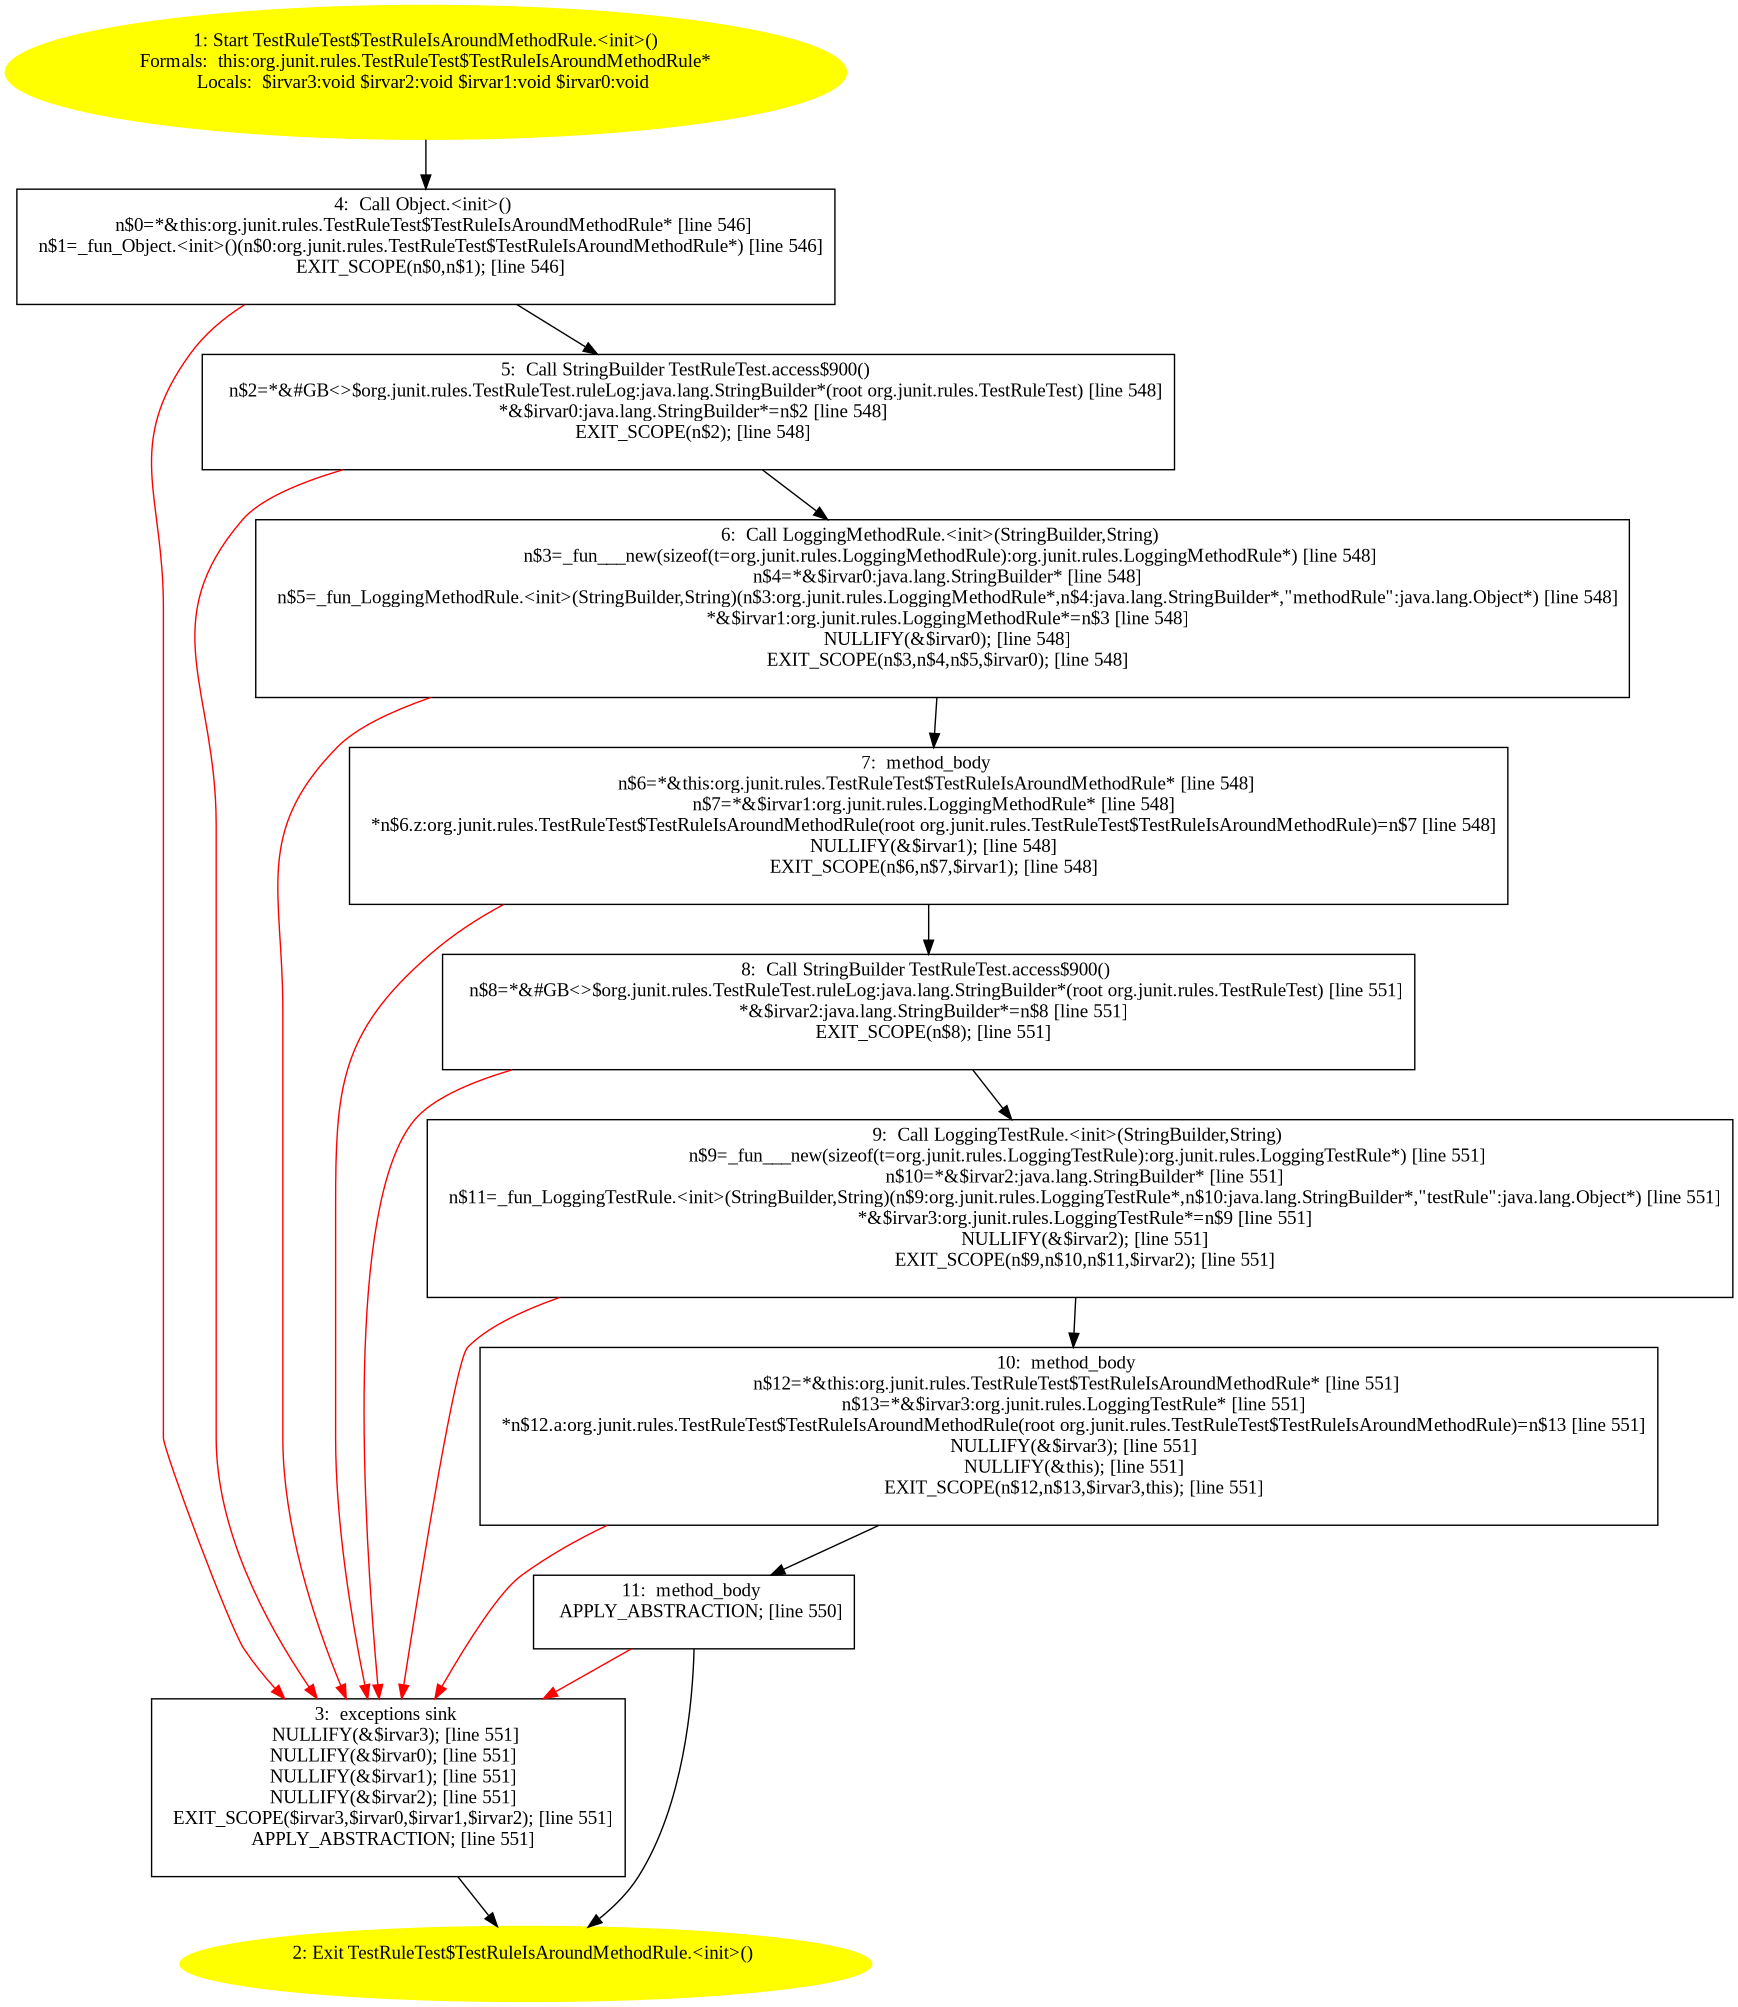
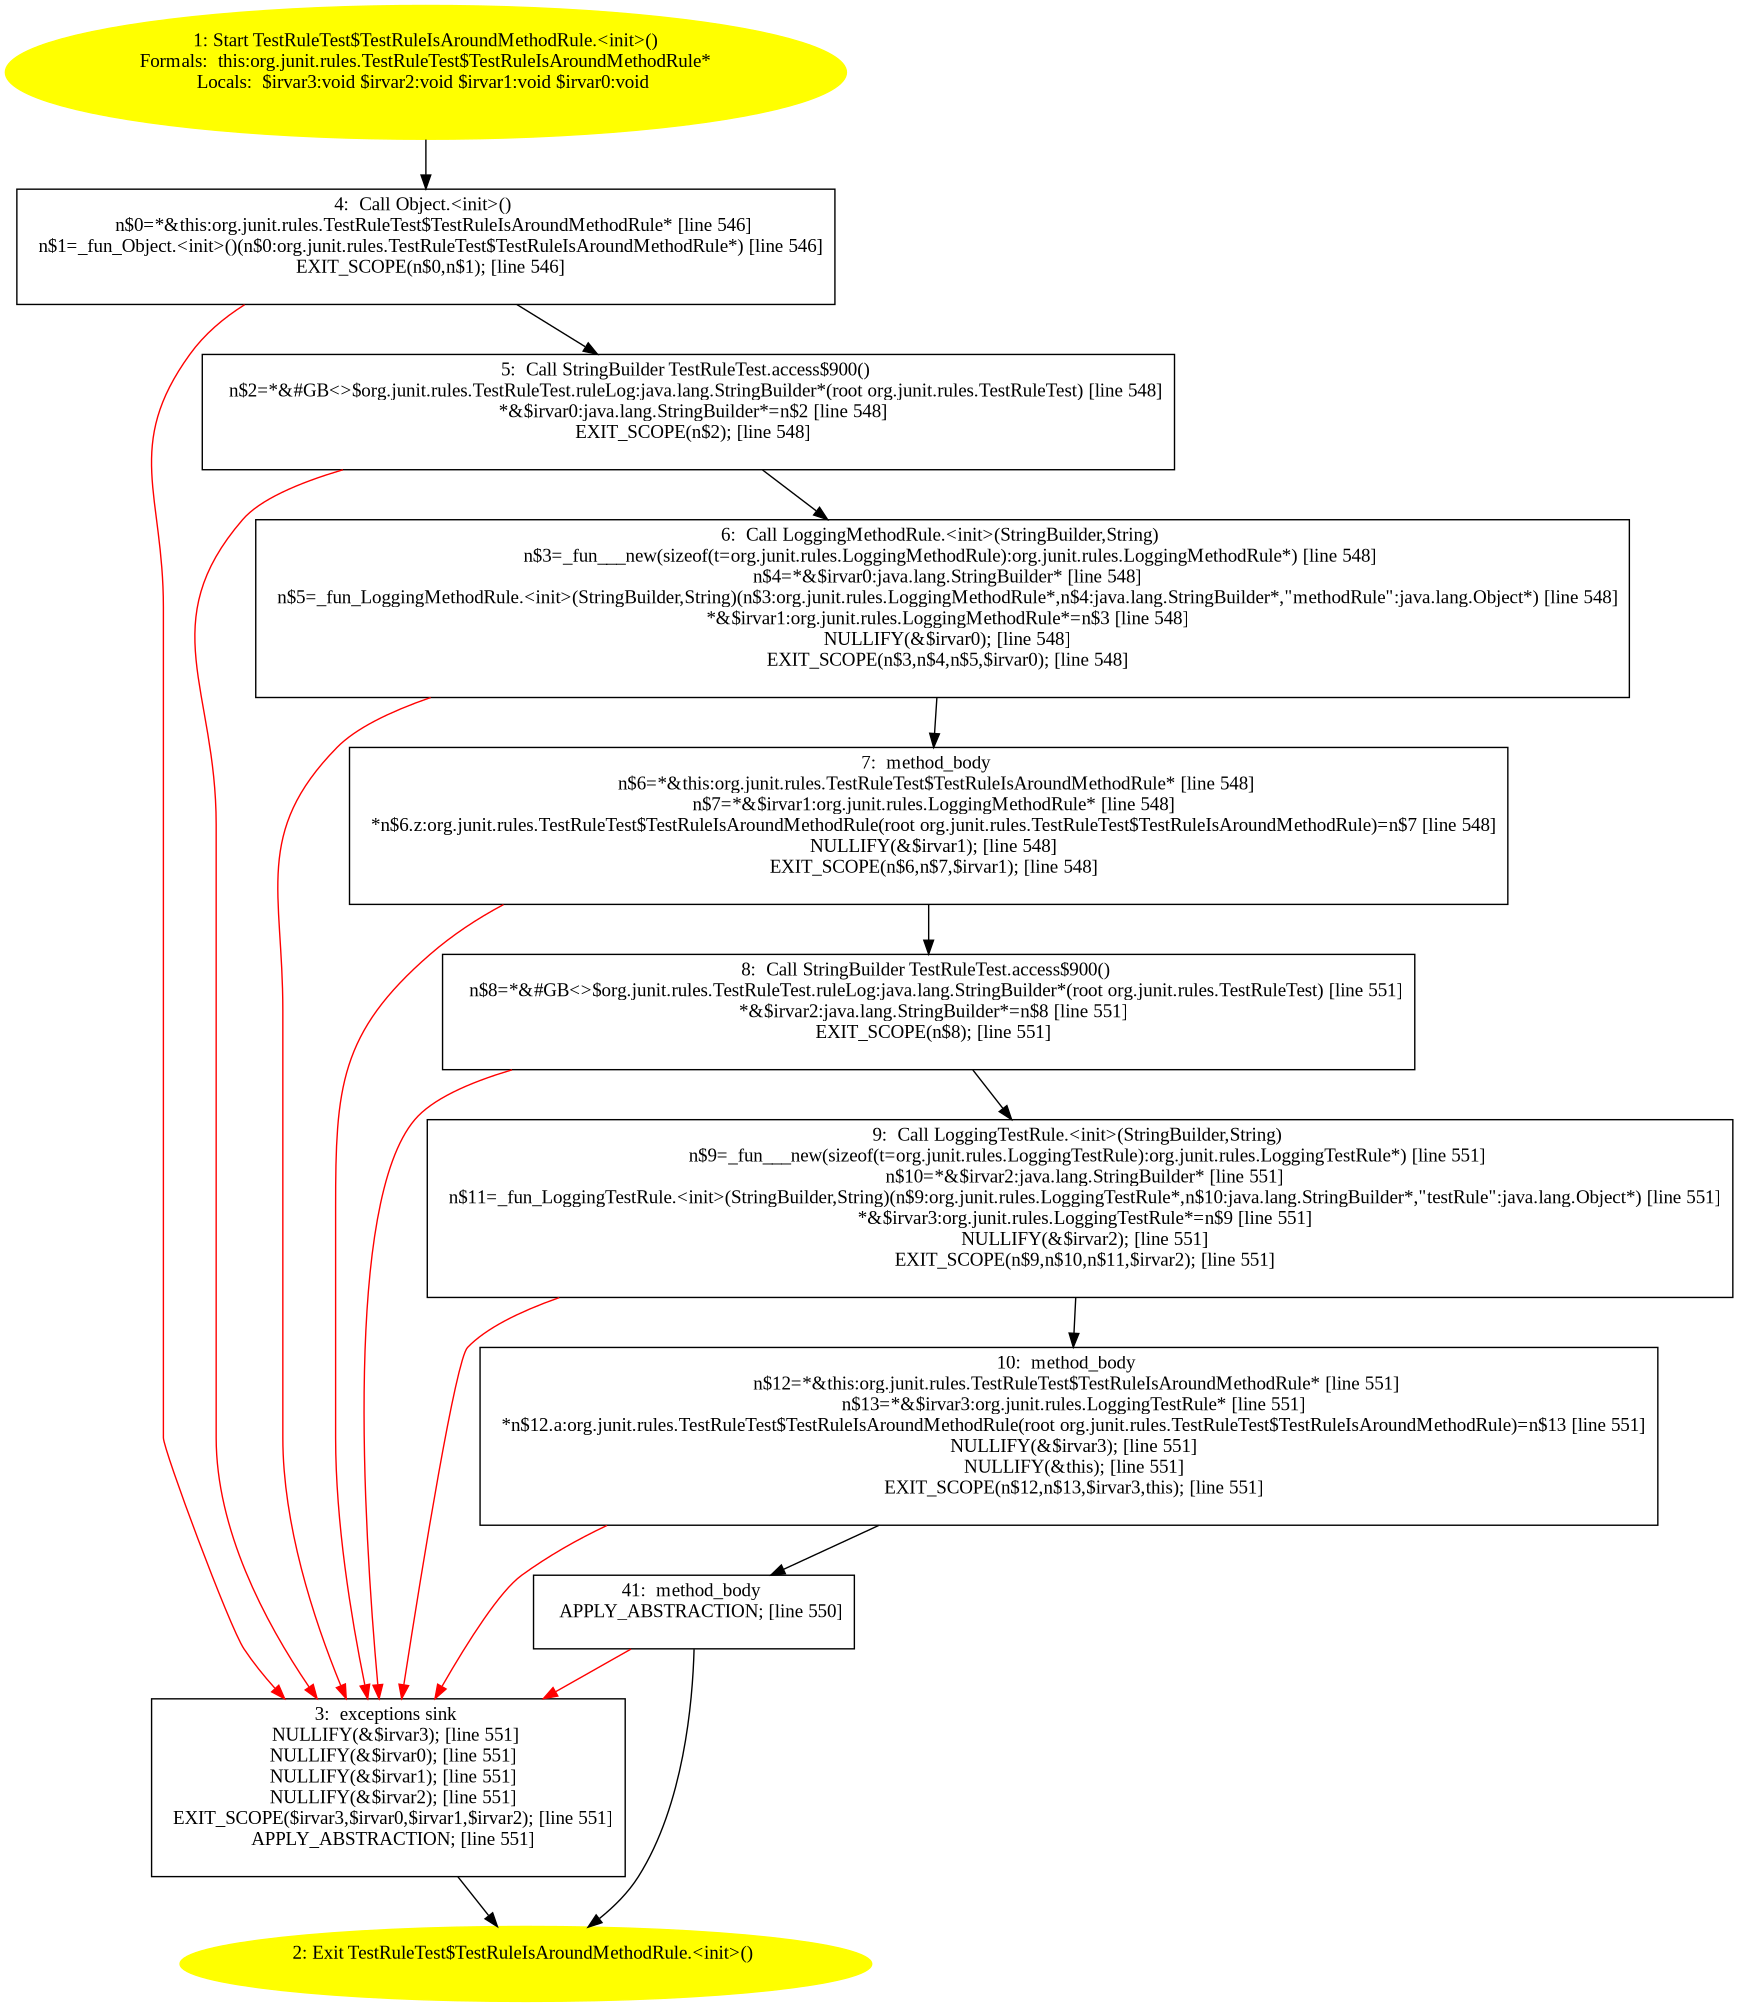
node "11:  method_body APPLY_ABSTRACTION; [line 550]": label "11:  method_body APPLY_ABSTRACTION; [line 550]" -> "41:  method_body APPLY_ABSTRACTION; [line 550]"
